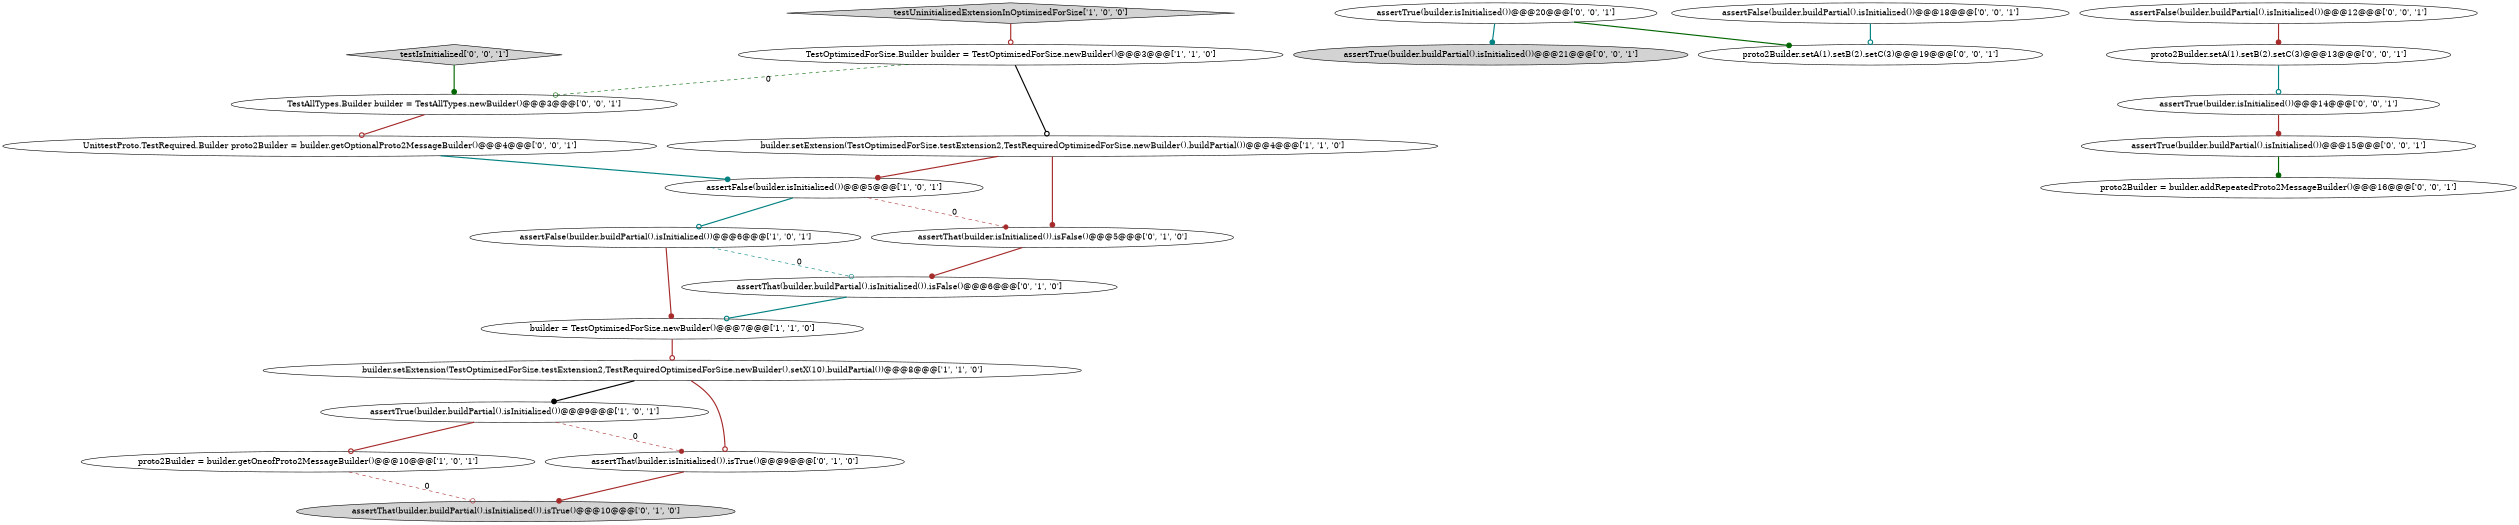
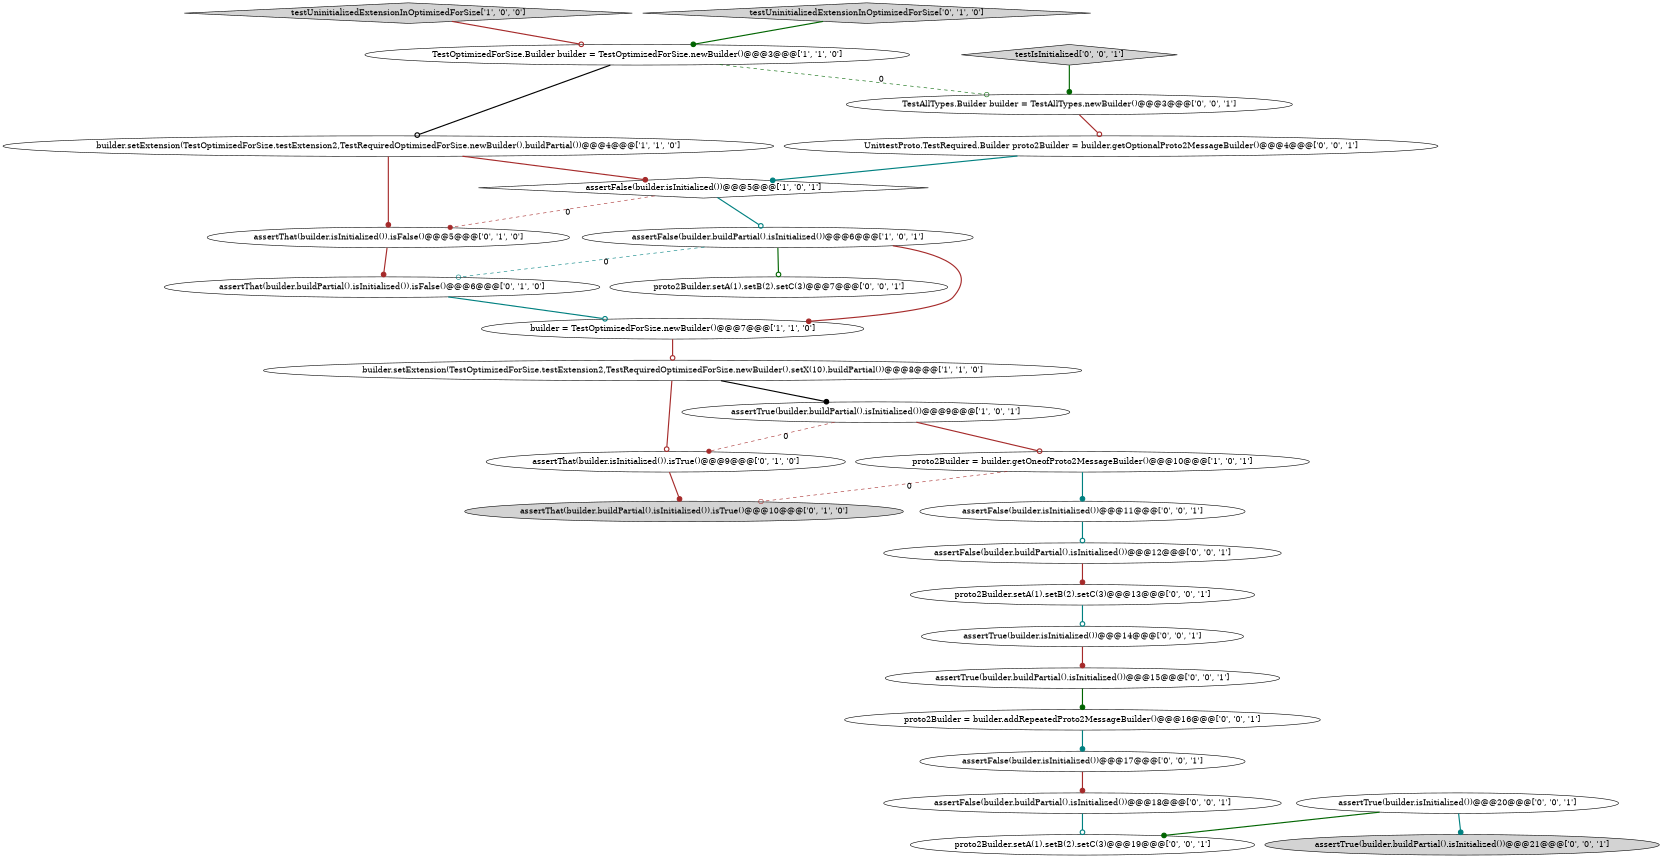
node "testUninitializedExtensionInOptimizedForSize['0', '1', '0']": added
node "assertFalse(builder.isInitialized())@@@5@@@['1', '0', '1']": shape ellipse -> diamond
node "proto2Builder.setA(1).setB(2).setC(3)@@@7@@@['0', '0', '1']": added
node "assertFalse(builder.isInitialized())@@@11@@@['0', '0', '1']": added
node "assertFalse(builder.isInitialized())@@@17@@@['0', '0', '1']": added
